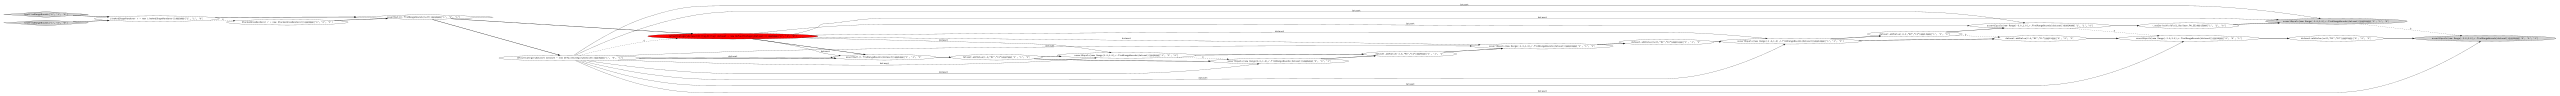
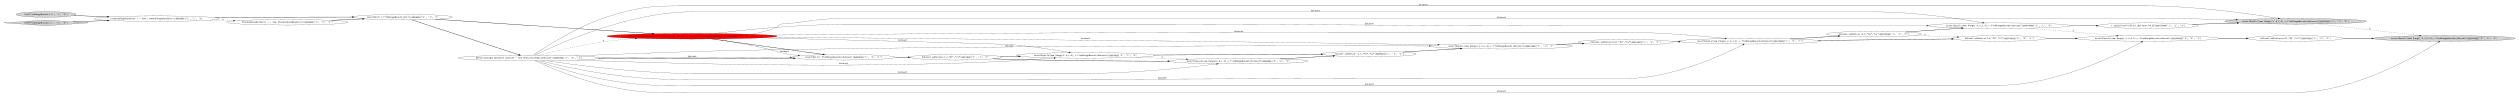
node "testFindRangeBounds['0', '1', '0']": shape diamond -> ellipse
node "assertNull(r.findRangeBounds(null))@@@4@@@['1', '1', '1']": shape diamond -> ellipse
